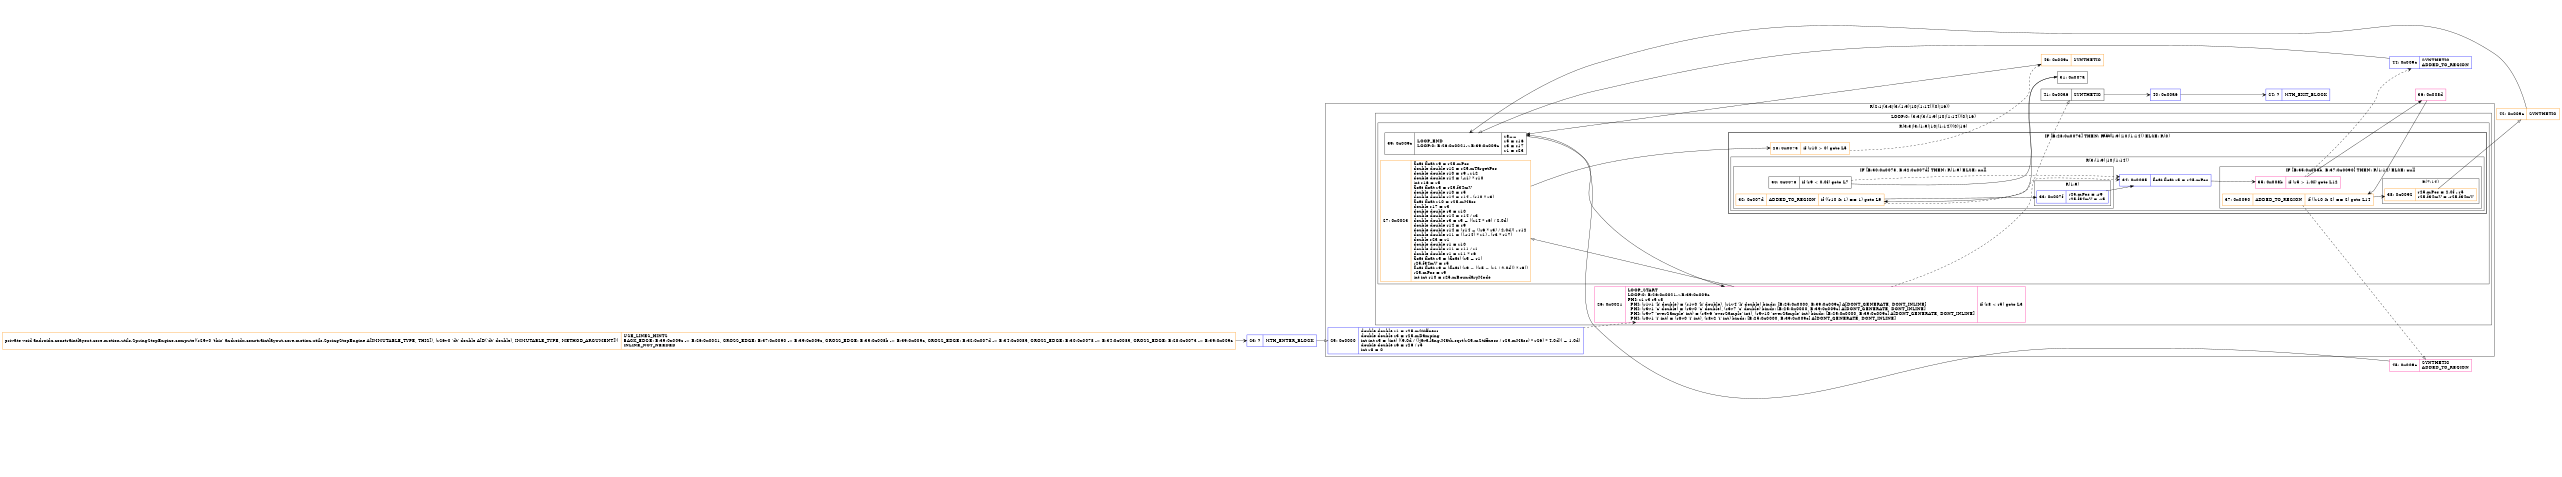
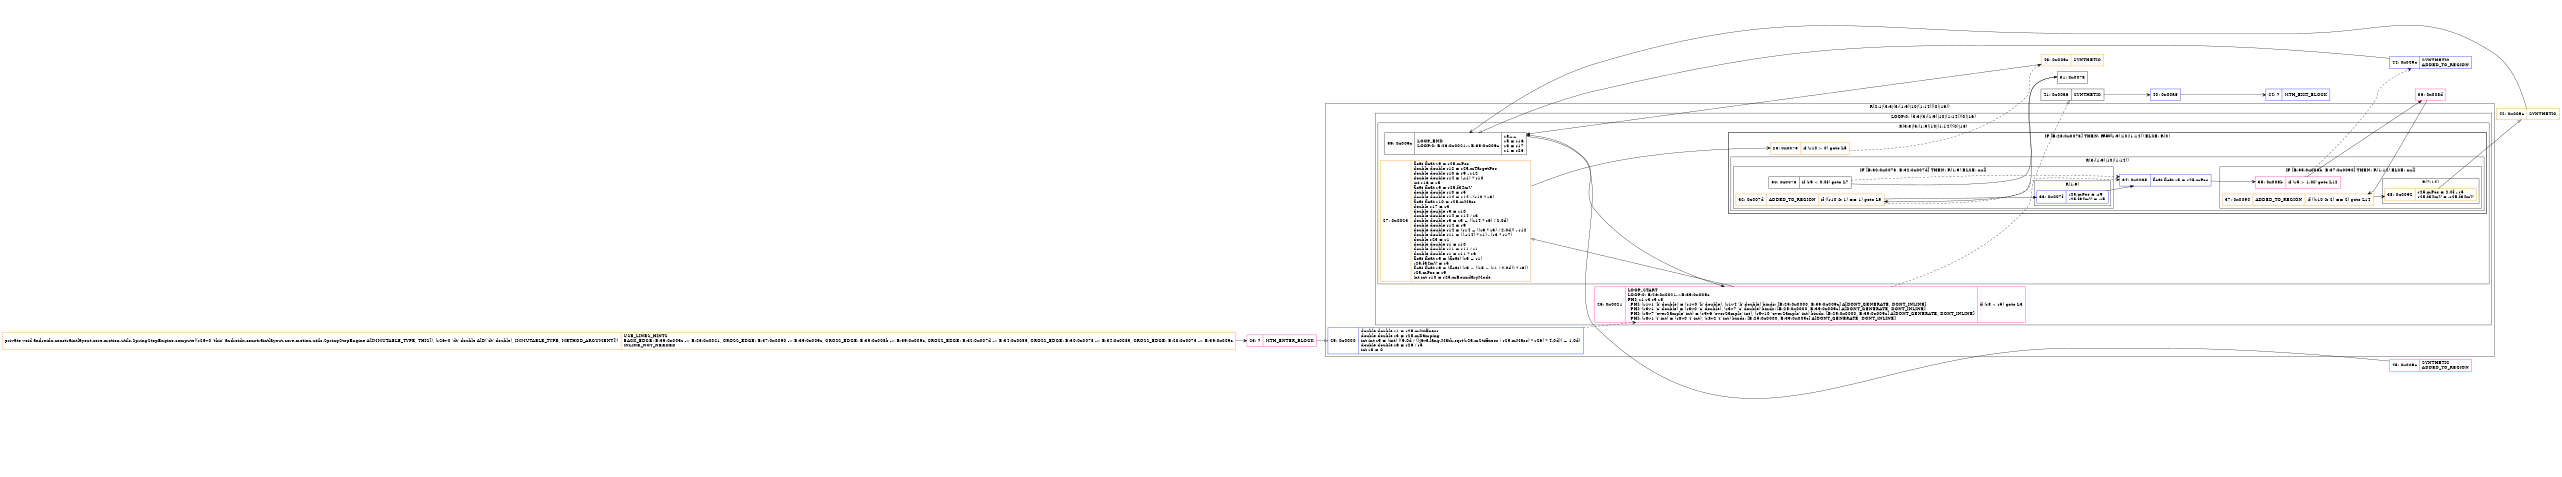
edge "37: 0x0090" -> "45: 0x009c": removed
node "23: ?": color blue -> deeppink
